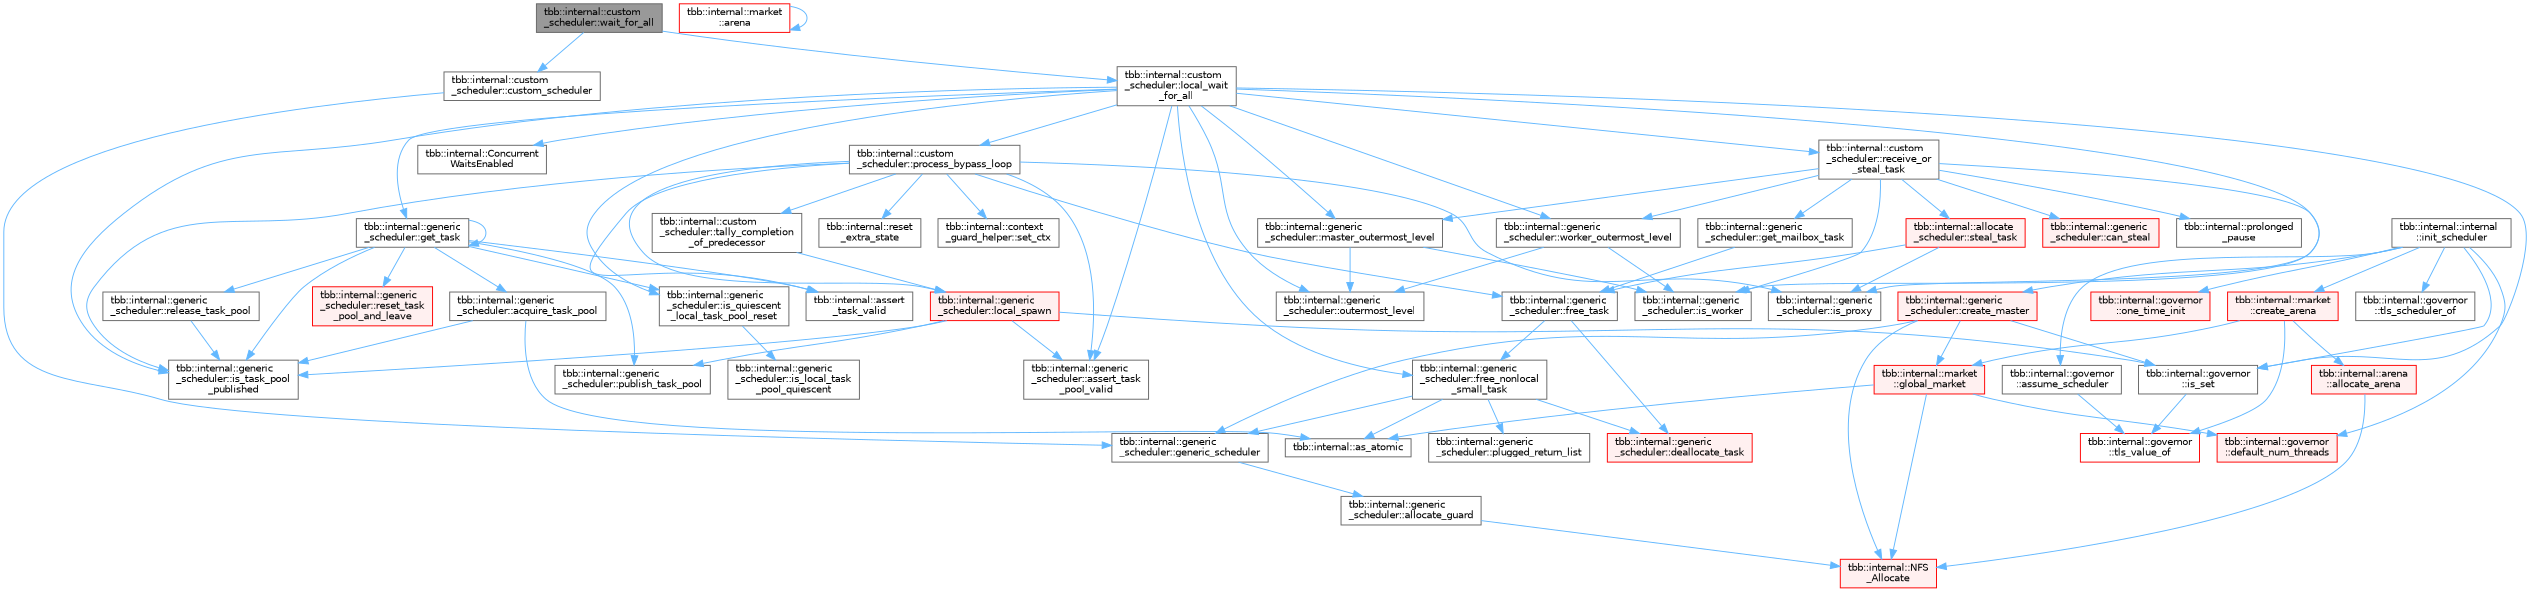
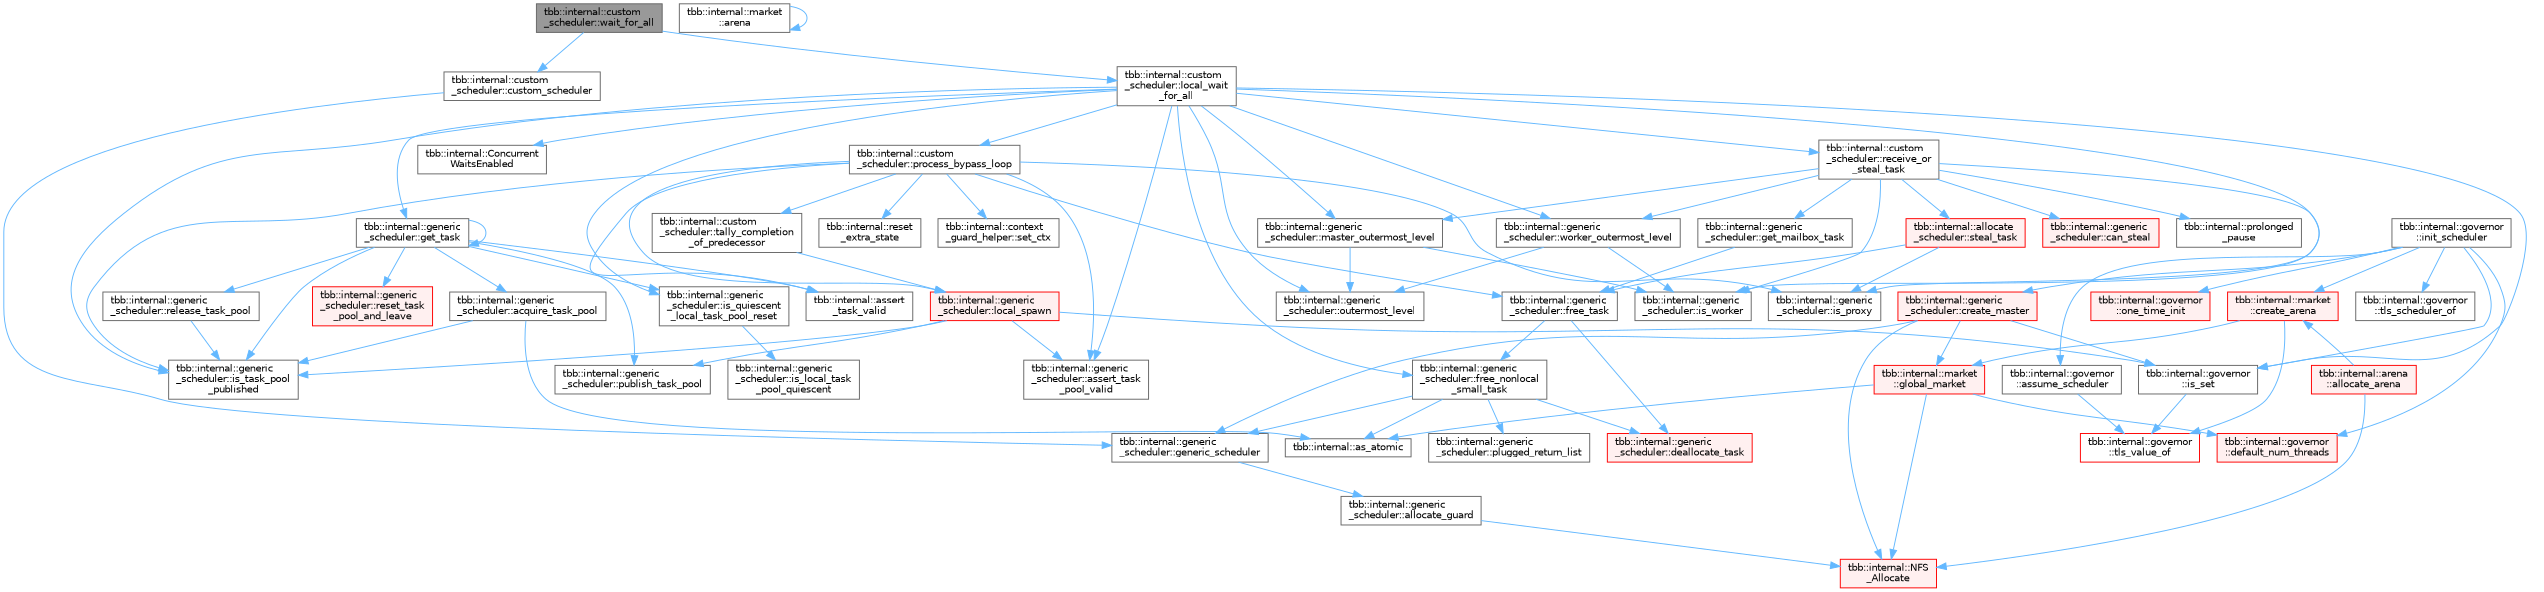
node "tbb::internal::market ::arena": color red -> grey40
node "tbb::internal::internal ::init_scheduler": label "tbb::internal::internal ::init_scheduler" -> "tbb::internal::governor ::init_scheduler"
edge "tbb::internal::market ::create_arena" -> "tbb::internal::arena ::allocate_arena": reversed
